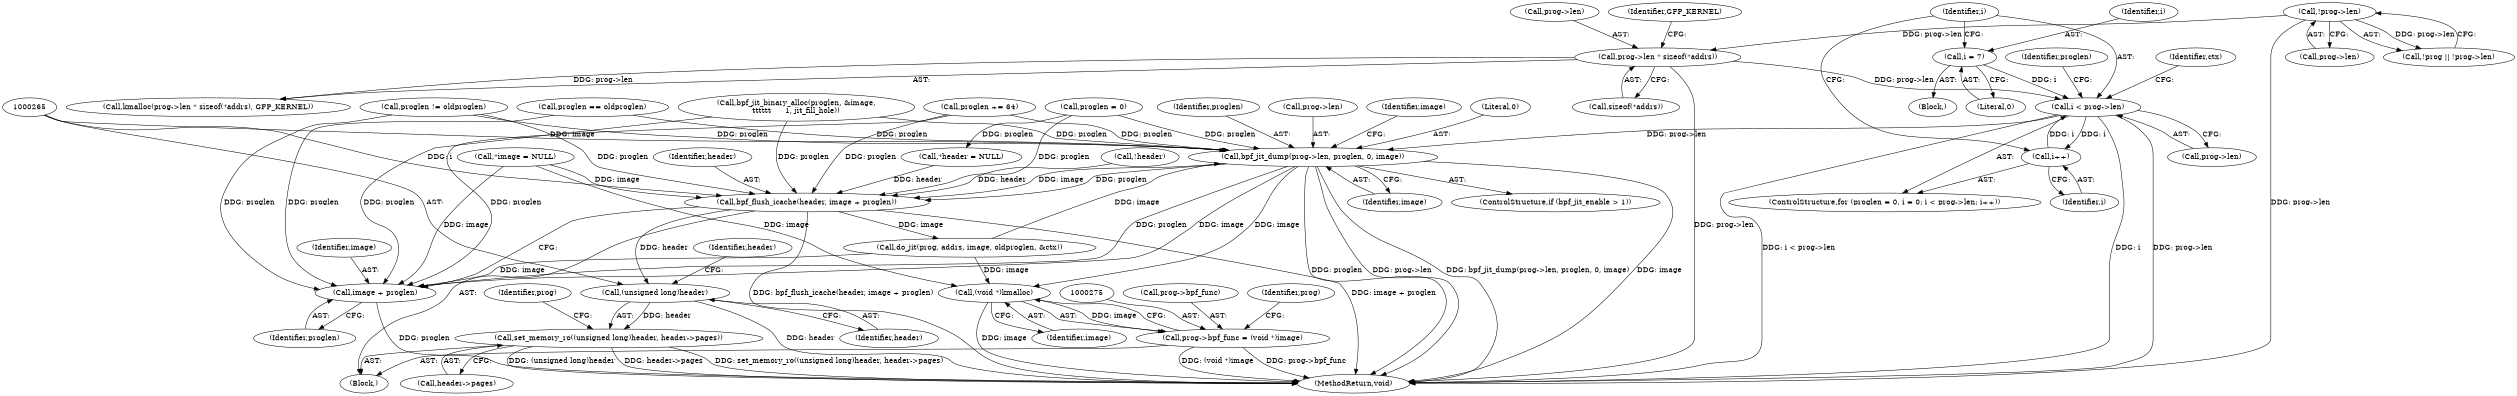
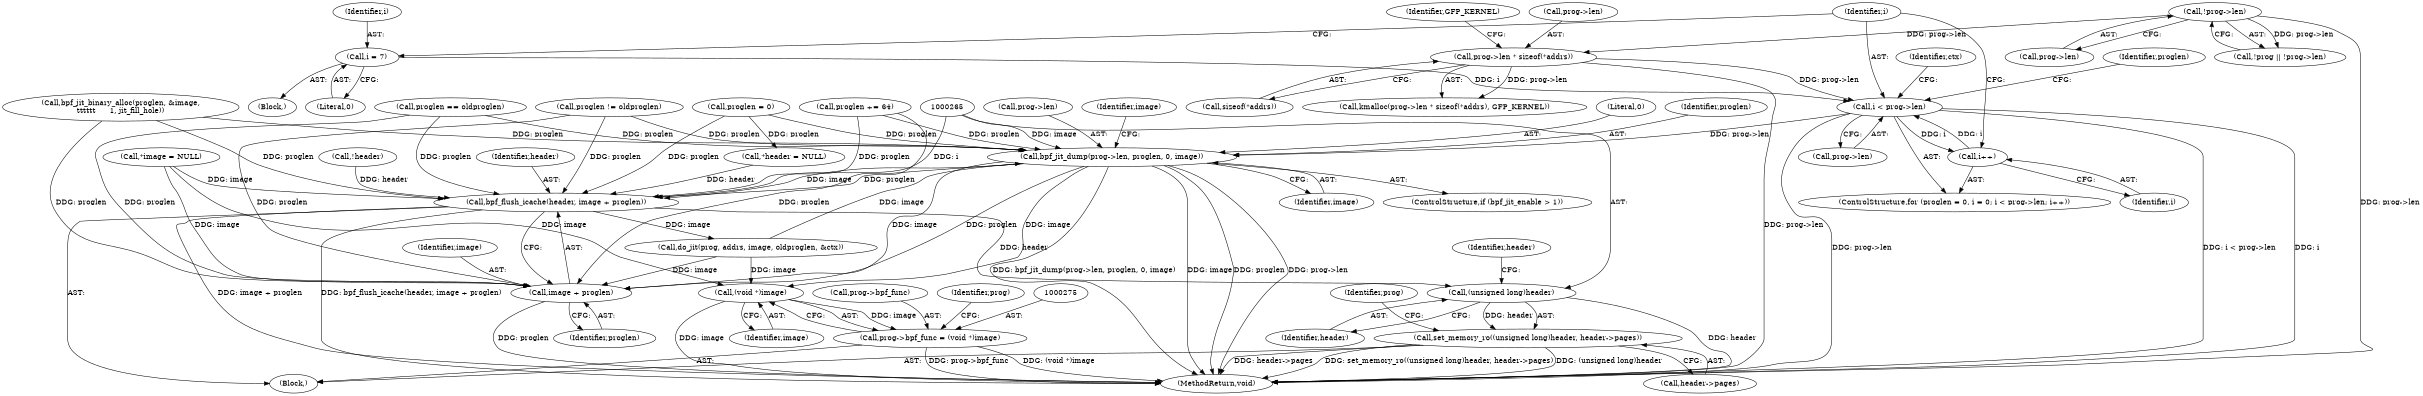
edge "(Call,proglen == oldproglen)" -> "(Call,bpf_flush_icache(header, image + proglen))": added, label "DDG: proglen"
edge "(Call,image + proglen)" -> "(Call,bpf_flush_icache(header, image + proglen))": added, label "AST:"
node "(Call,(void *)kmalloc)": label "(Call,(void *)kmalloc)" -> "(Call,(void *)image)"
